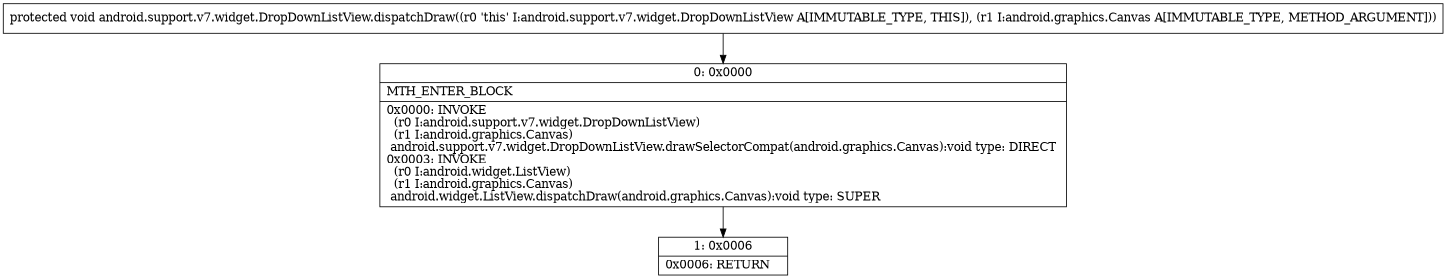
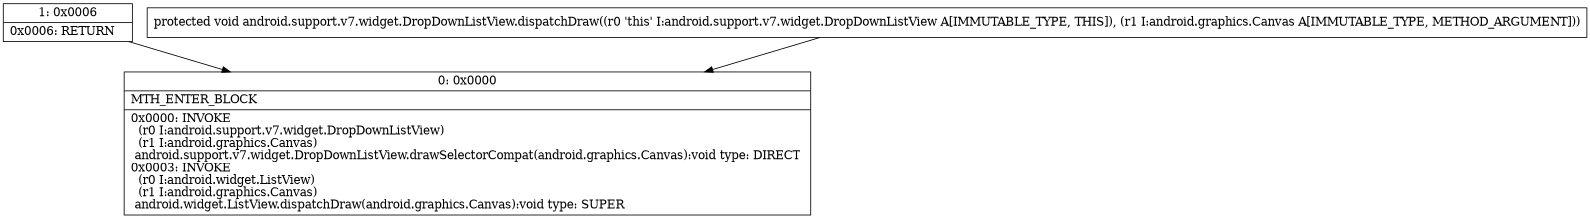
edge "0: 0x0000" -> "1: 0x0006": reversed
